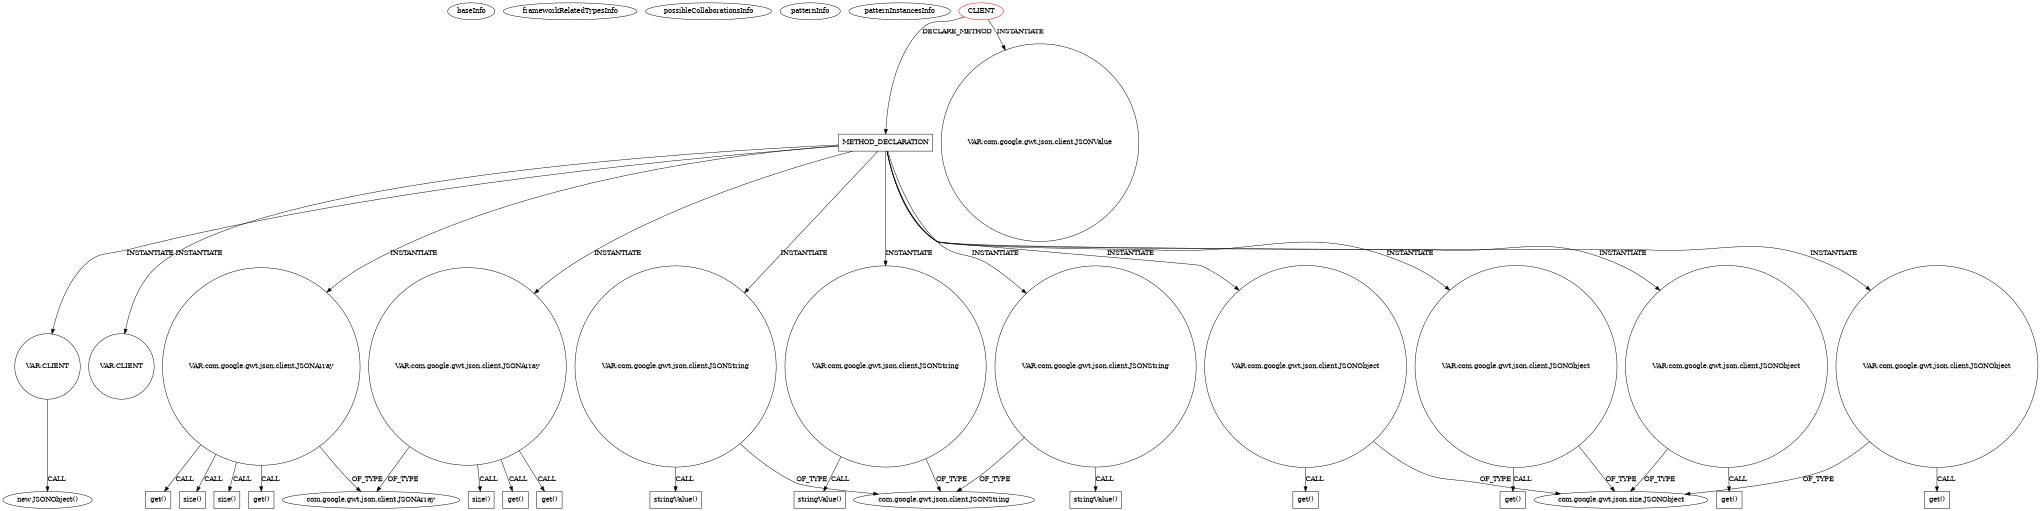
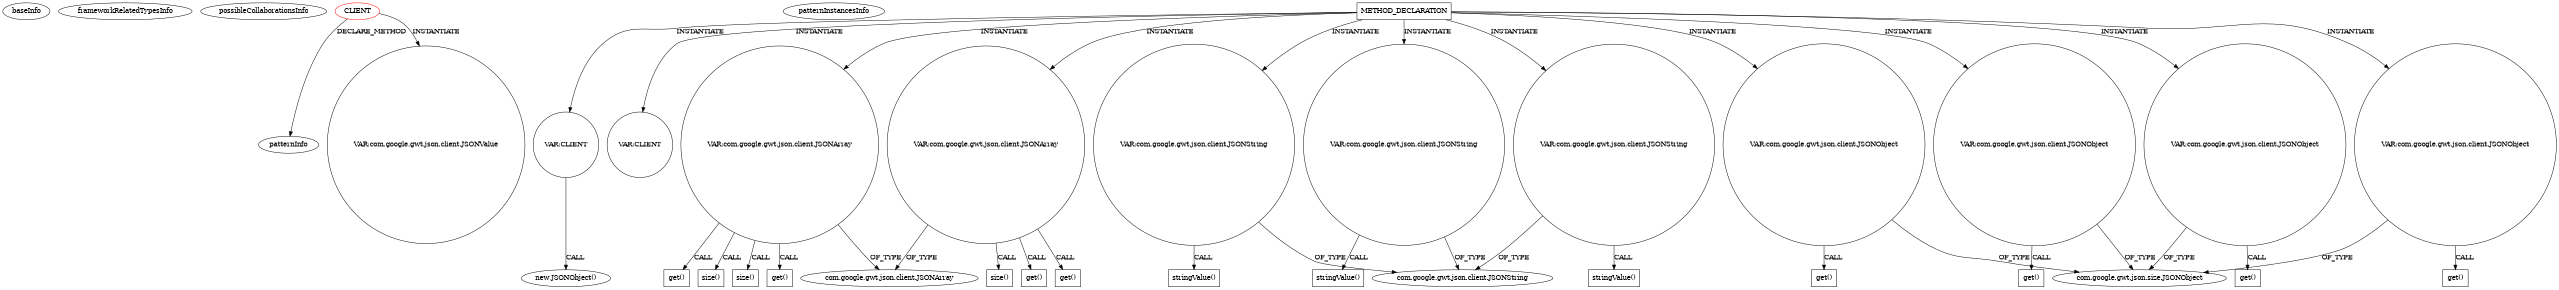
edge "CLIENT" -> "METHOD_DECLARATION": now "CLIENT" -> "patternInfo"
